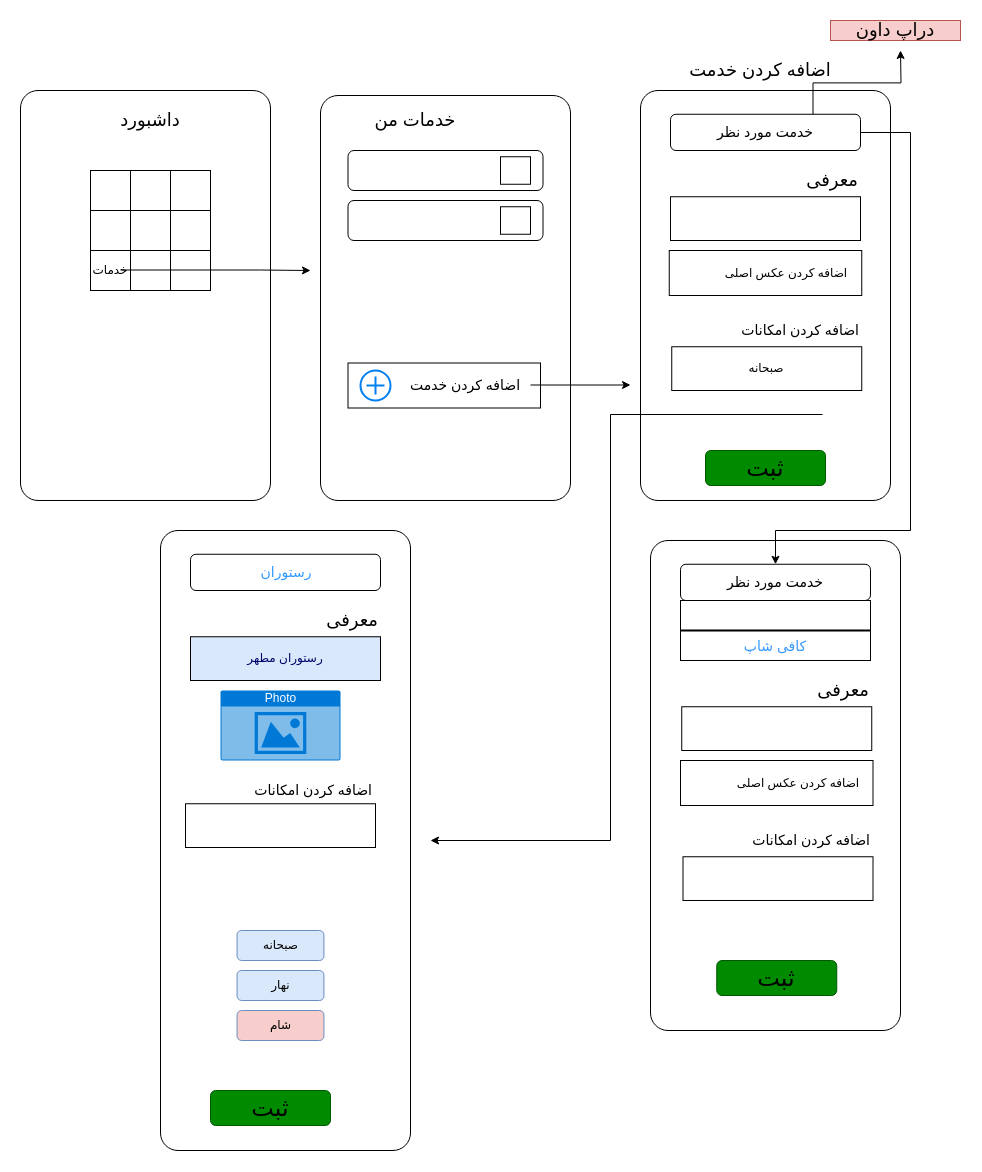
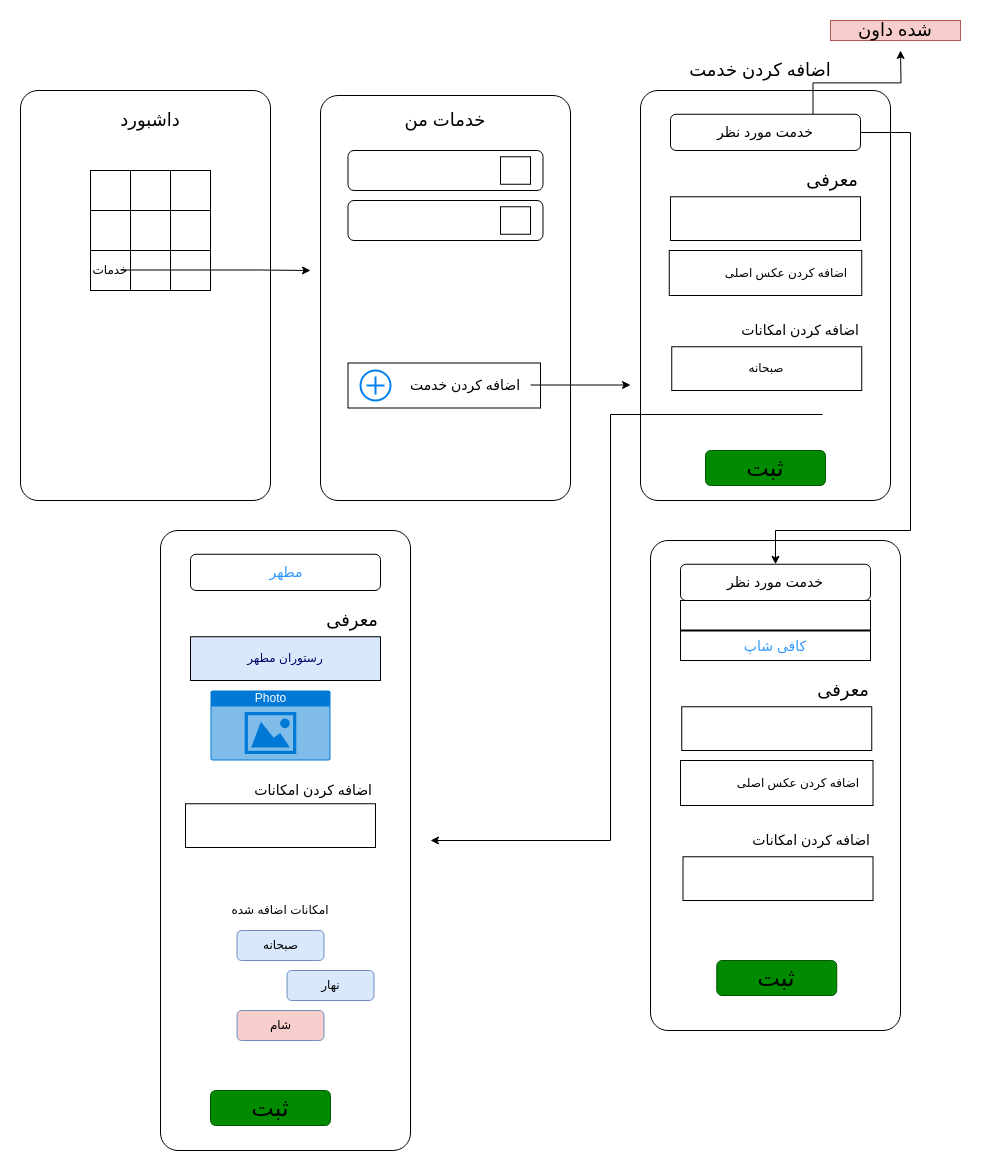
node "دراپ داون": label "دراپ داون" -> "شده داون"
node "خدمات من": moved (416, 121) -> (446, 121)
node "رستوران": label "رستوران" -> "مطهر"
node "Photo": moved (281, 726) -> (271, 726)
node "امکانات اضافه شده": added
node "نهار": moved (281, 986) -> (331, 986)
